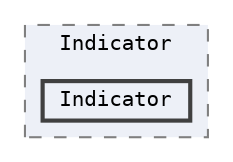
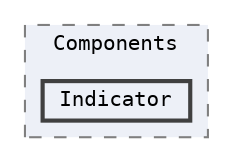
cluster "Indicator": label "Indicator" -> "Components"
